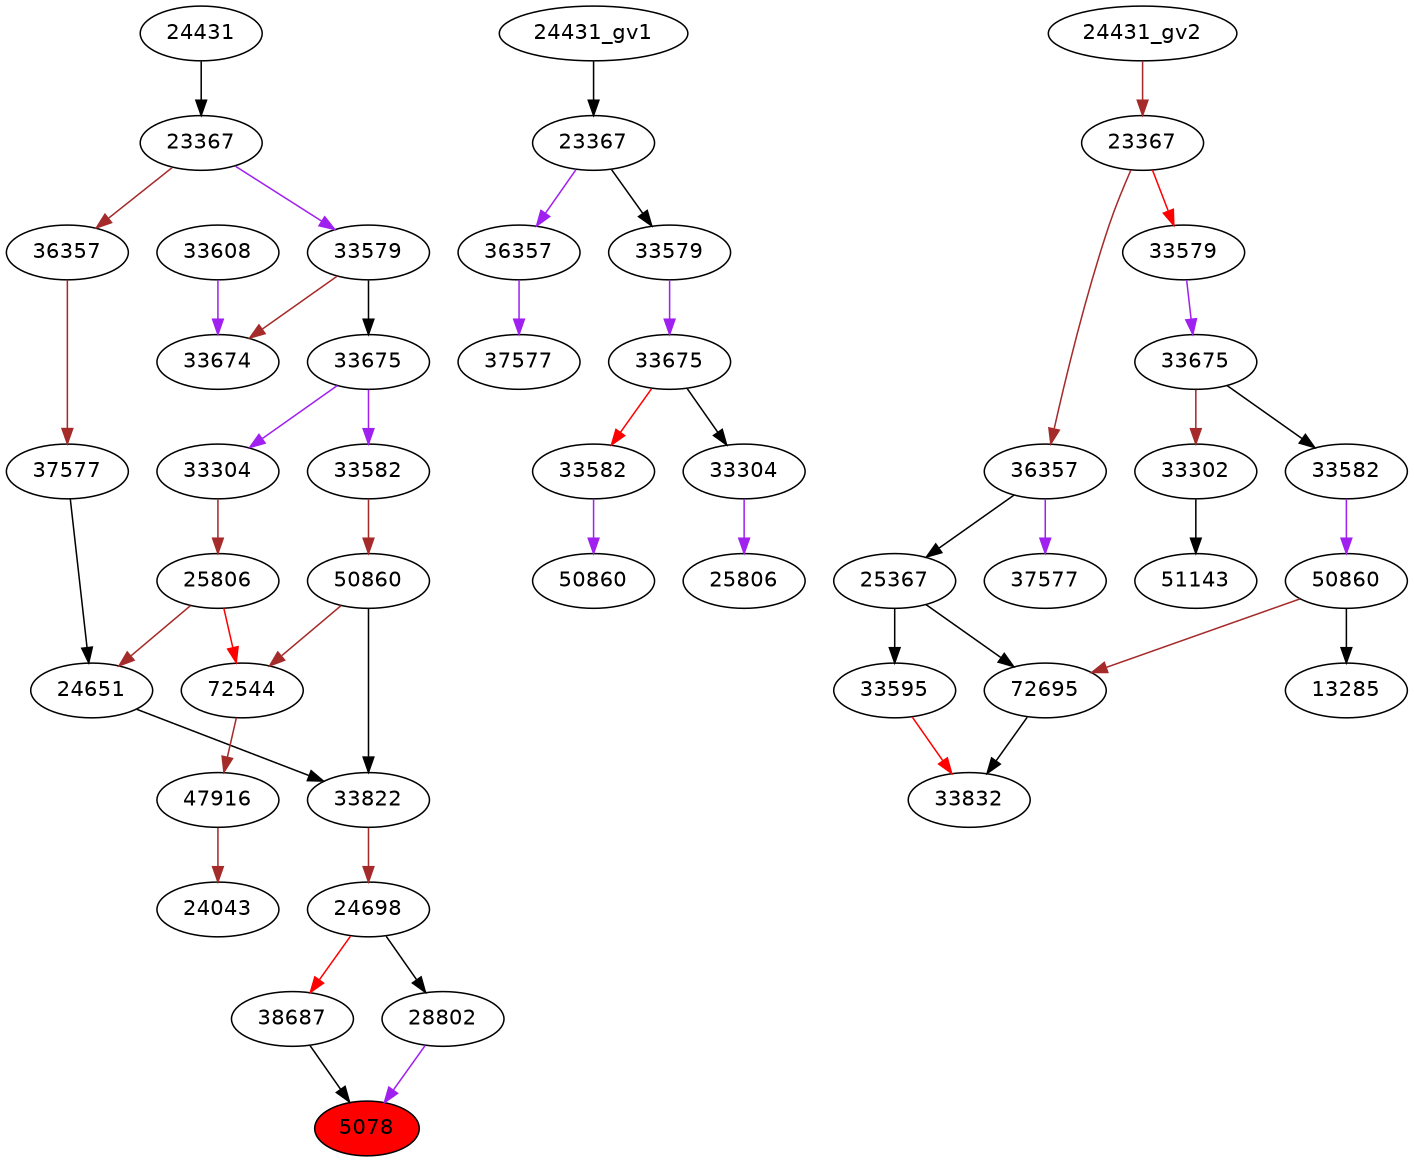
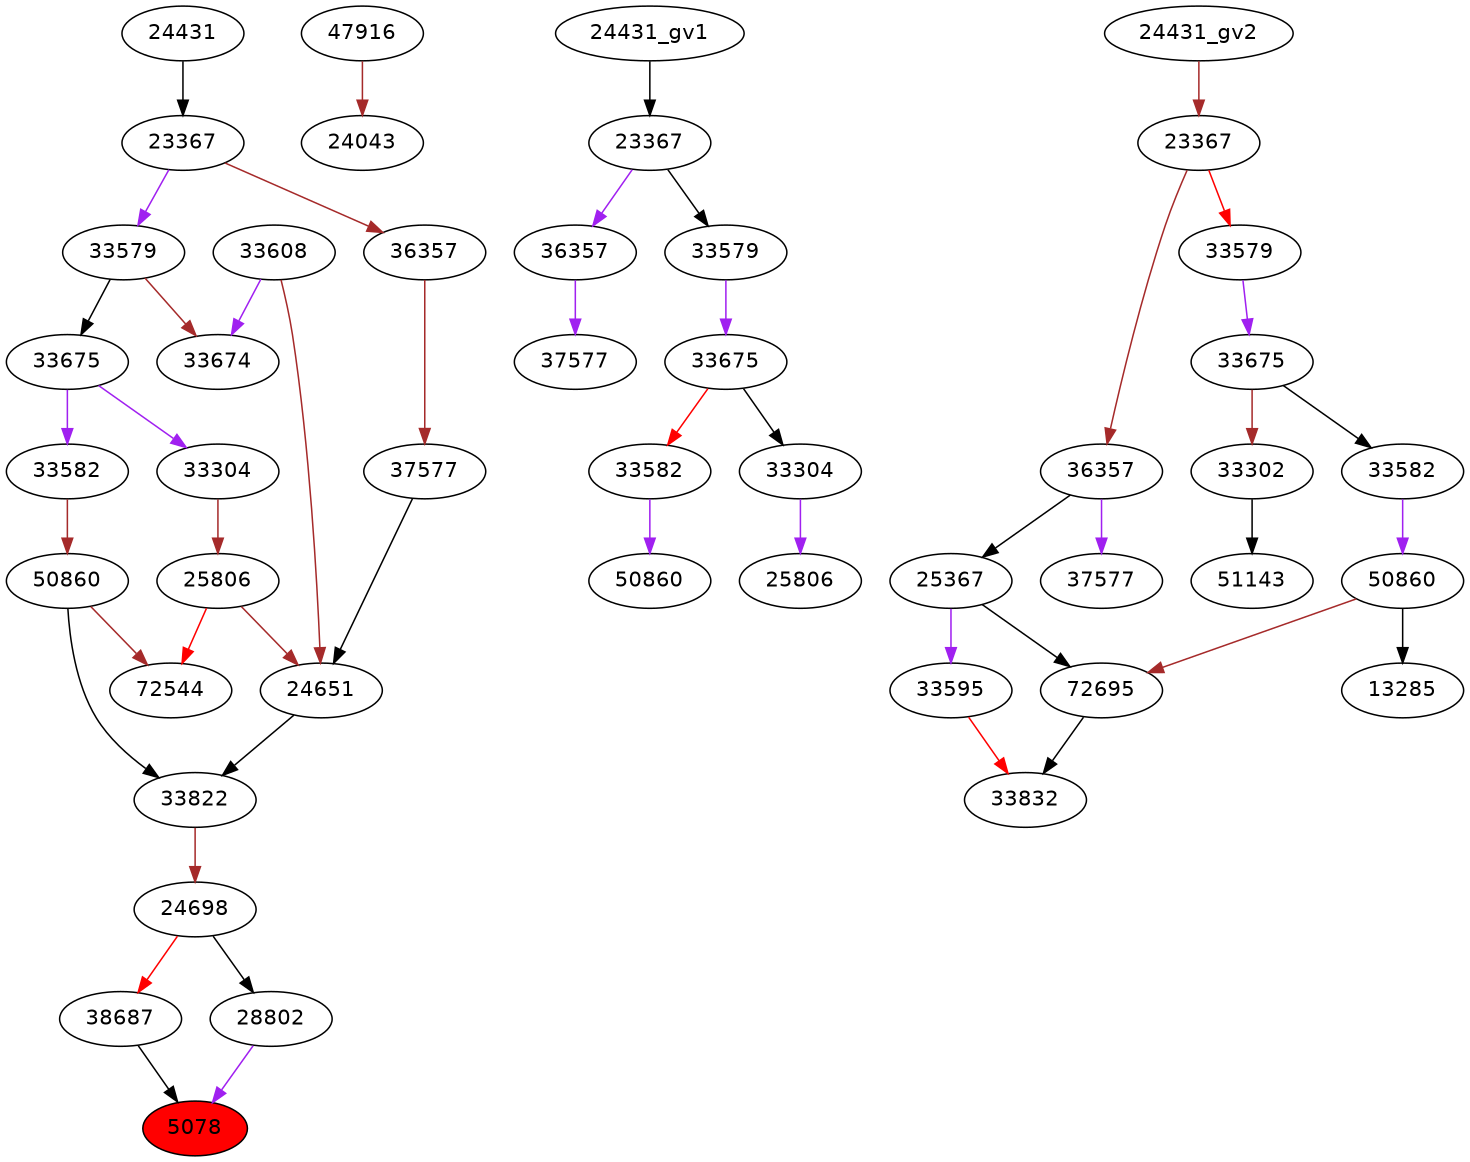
edge "33608" -> "24651": added
edge "25367" -> "33595": color black -> purple
edge "72544" -> "47916": removed
